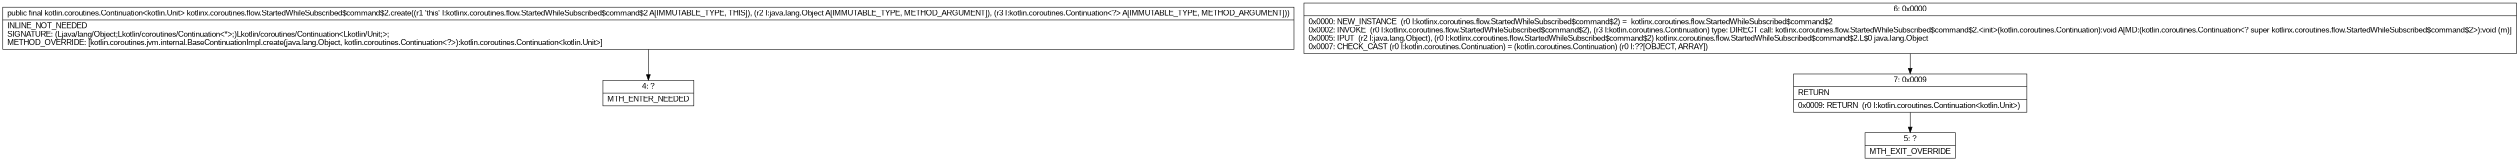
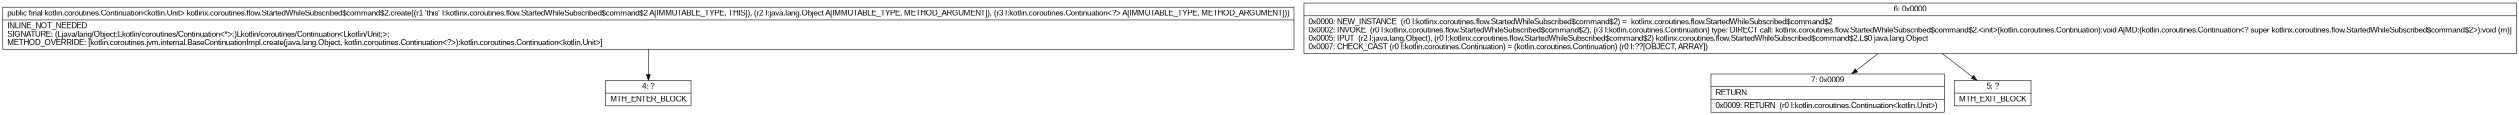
node "4: ?": text "MTH_ENTER_NEEDED" -> "MTH_ENTER_BLOCK"
edge "7: 0x0009" -> "5: ?": now "6: 0x0000" -> "5: ?"
node "5: ?": text "MTH_EXIT_OVERRIDE" -> "MTH_EXIT_BLOCK"
